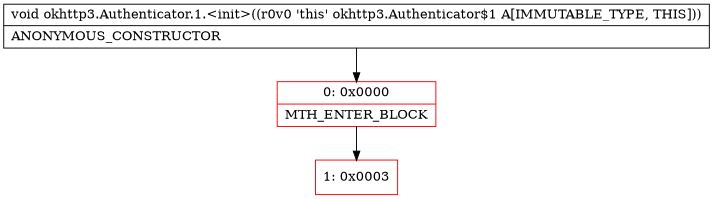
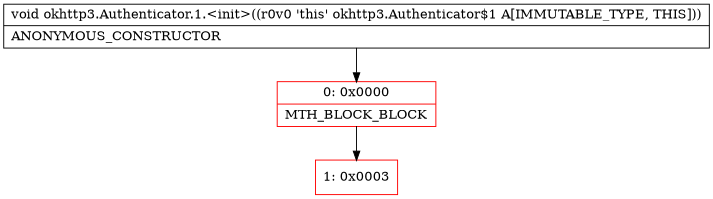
node "0: 0x0000": text "MTH_ENTER_BLOCK" -> "MTH_BLOCK_BLOCK"
